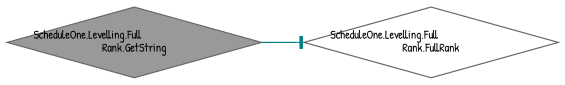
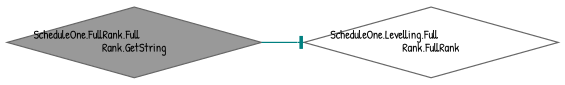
node "ScheduleOne.Levelling.Full Rank.GetString": label "ScheduleOne.Levelling.Full Rank.GetString" -> "ScheduleOne.FullRank.Full Rank.GetString"
